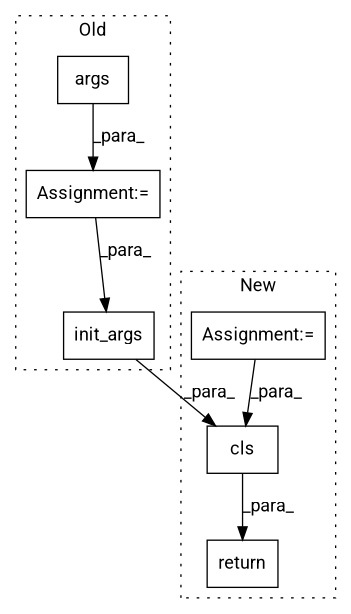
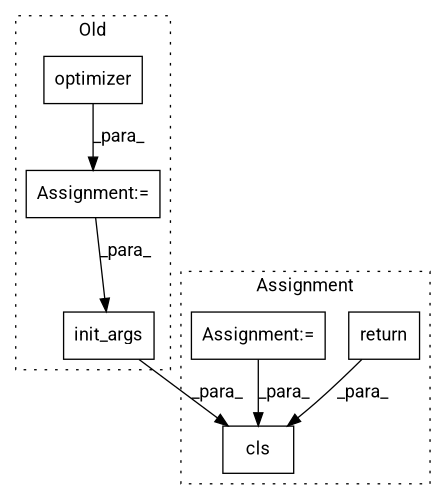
node "args": label "args" -> "optimizer"
cluster "New": label "New" -> "Assignment"
edge "cls" -> "return": reversed
